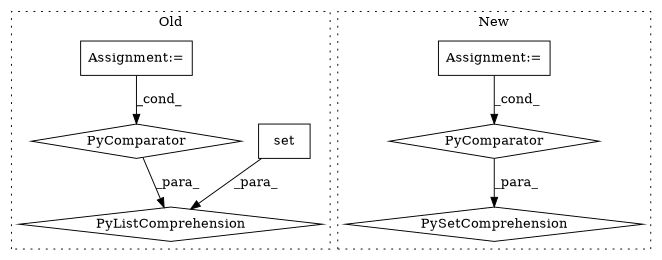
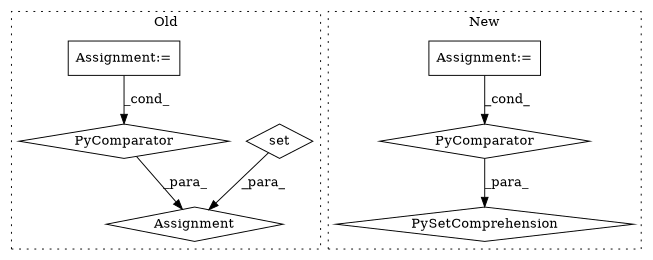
node "set": shape box -> diamond
node "PyListComprehension": label "PyListComprehension" -> "Assignment"
